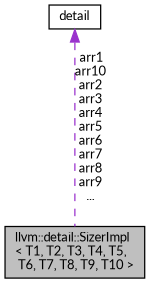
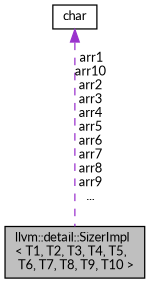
node "detail": label "detail" -> "char"
